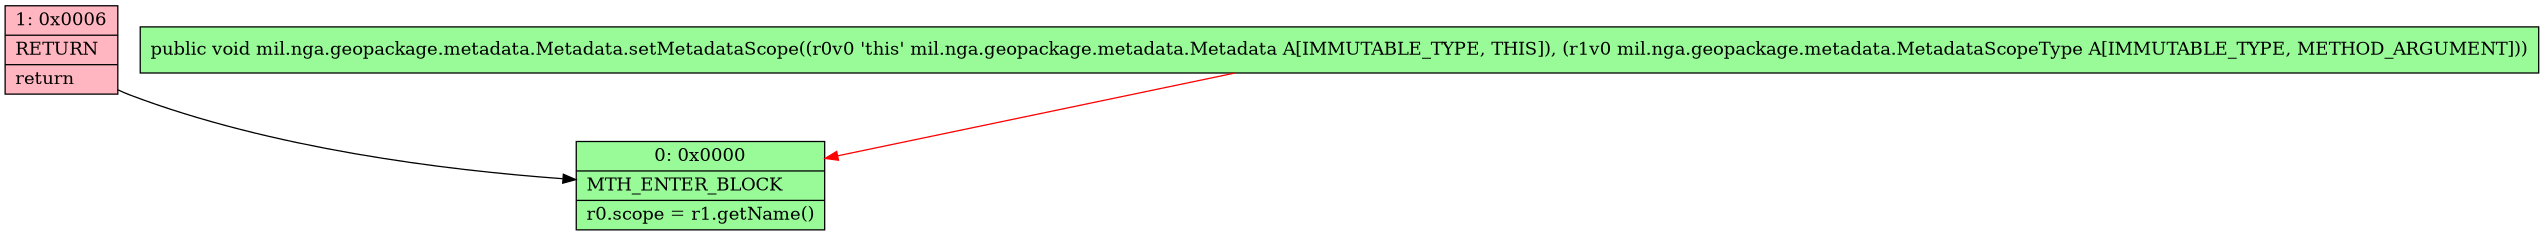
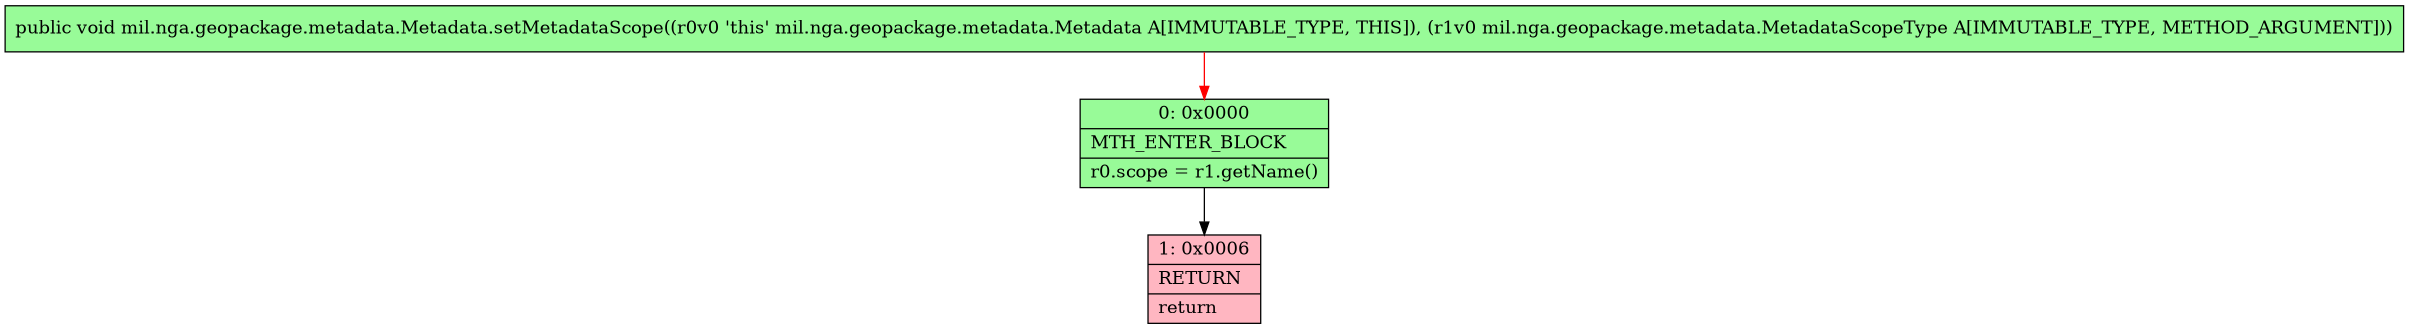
edge "1: 0x0006" -> "0: 0x0000": reversed
